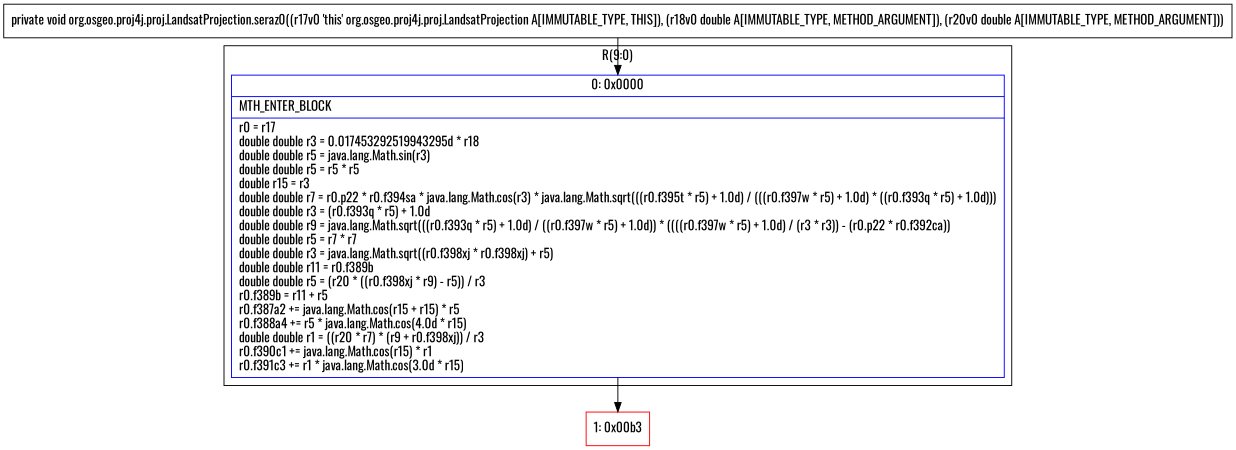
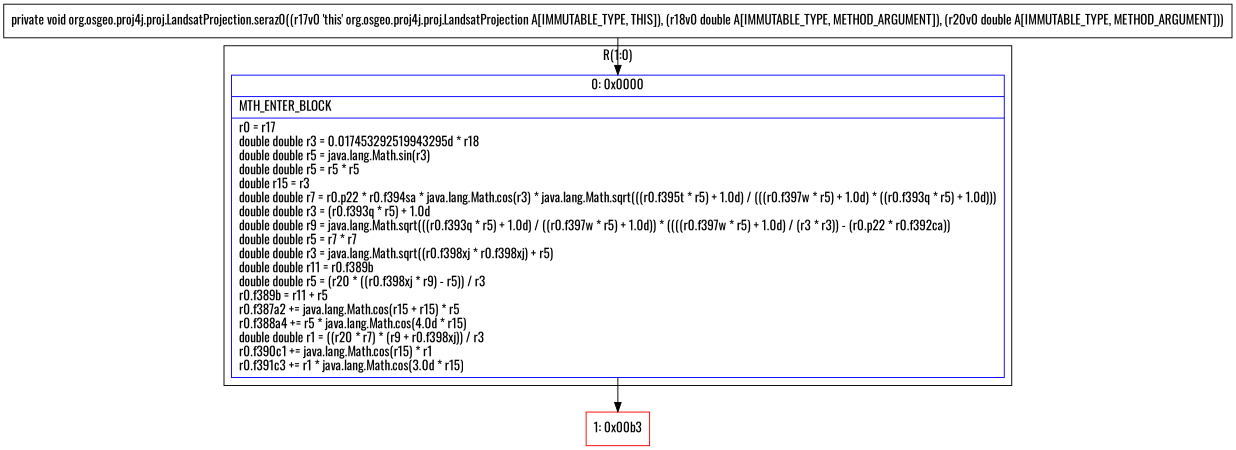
cluster "R(9:0)": label "R(9:0)" -> "R(1:0)"
